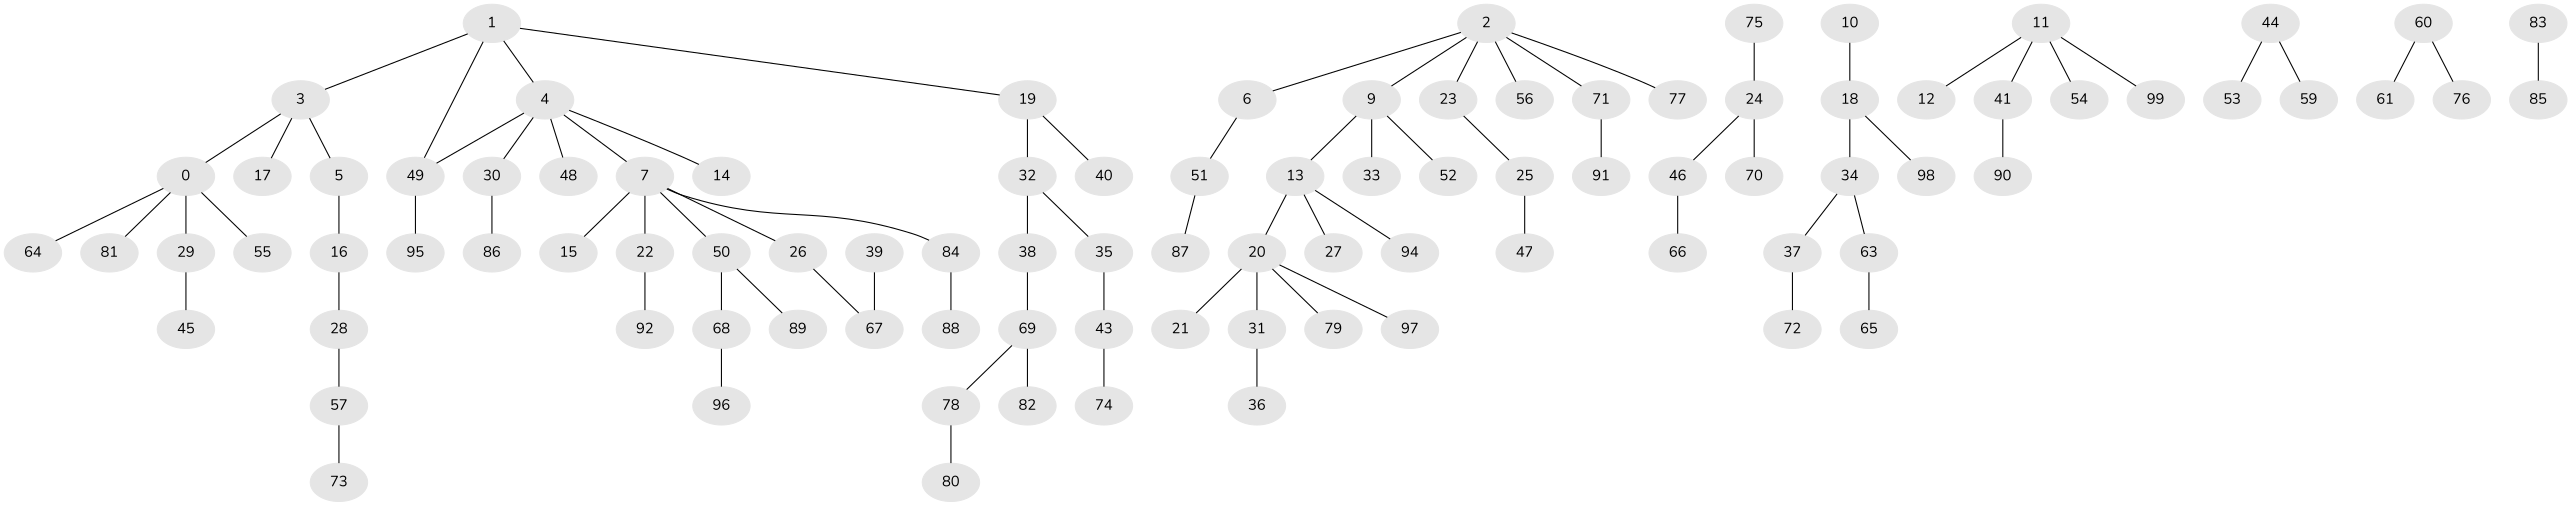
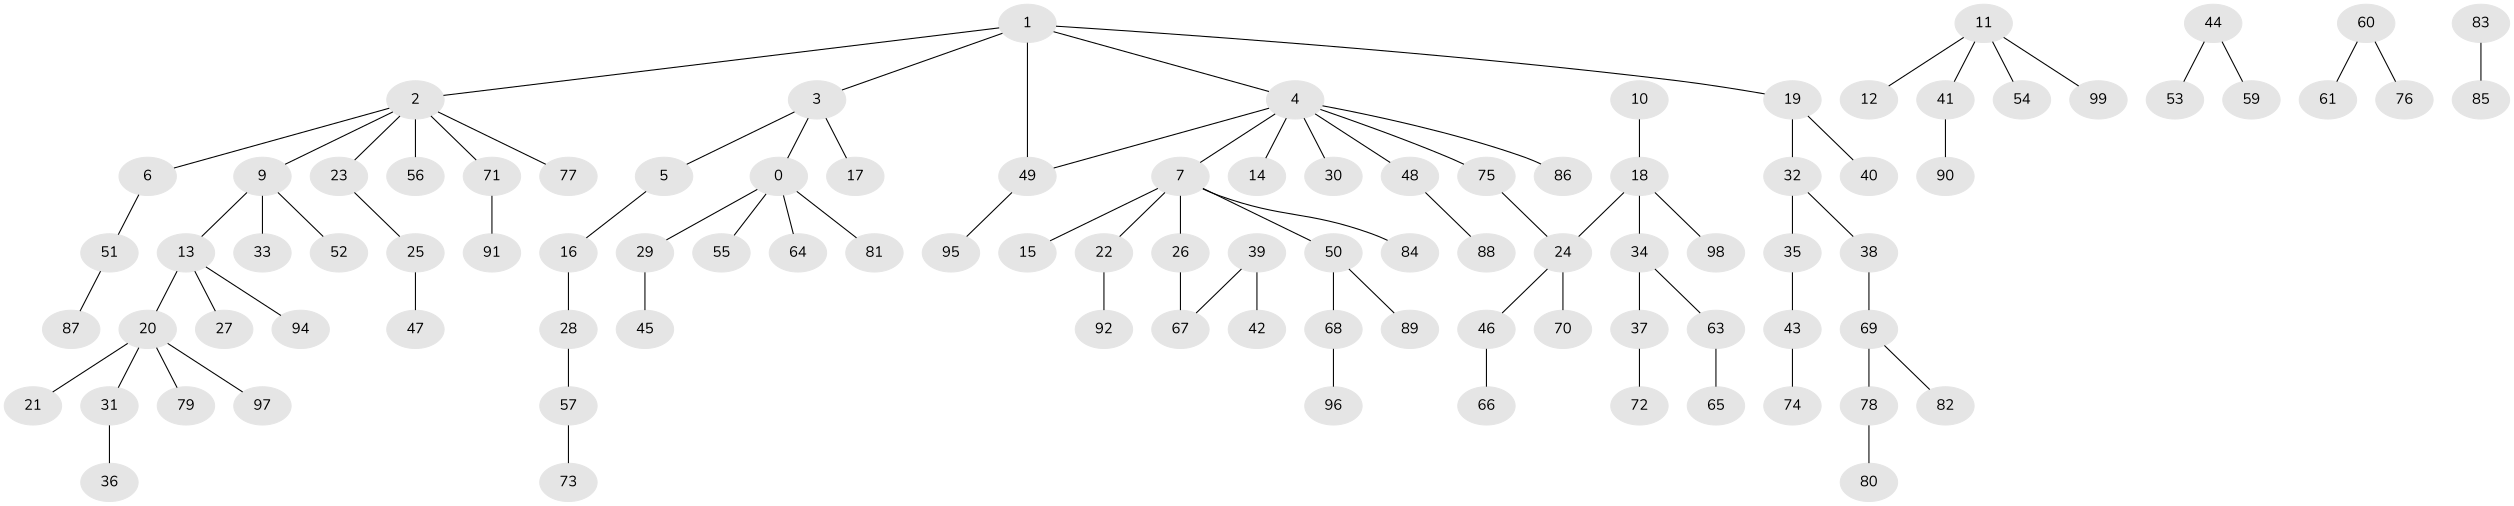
edge "1" -- "2": added
edge "4" -- "75": added
edge "30" -- "86": now "4" -- "86"
edge "18" -- "24": added
edge "84" -- "88": now "48" -- "88"
node "42": added
